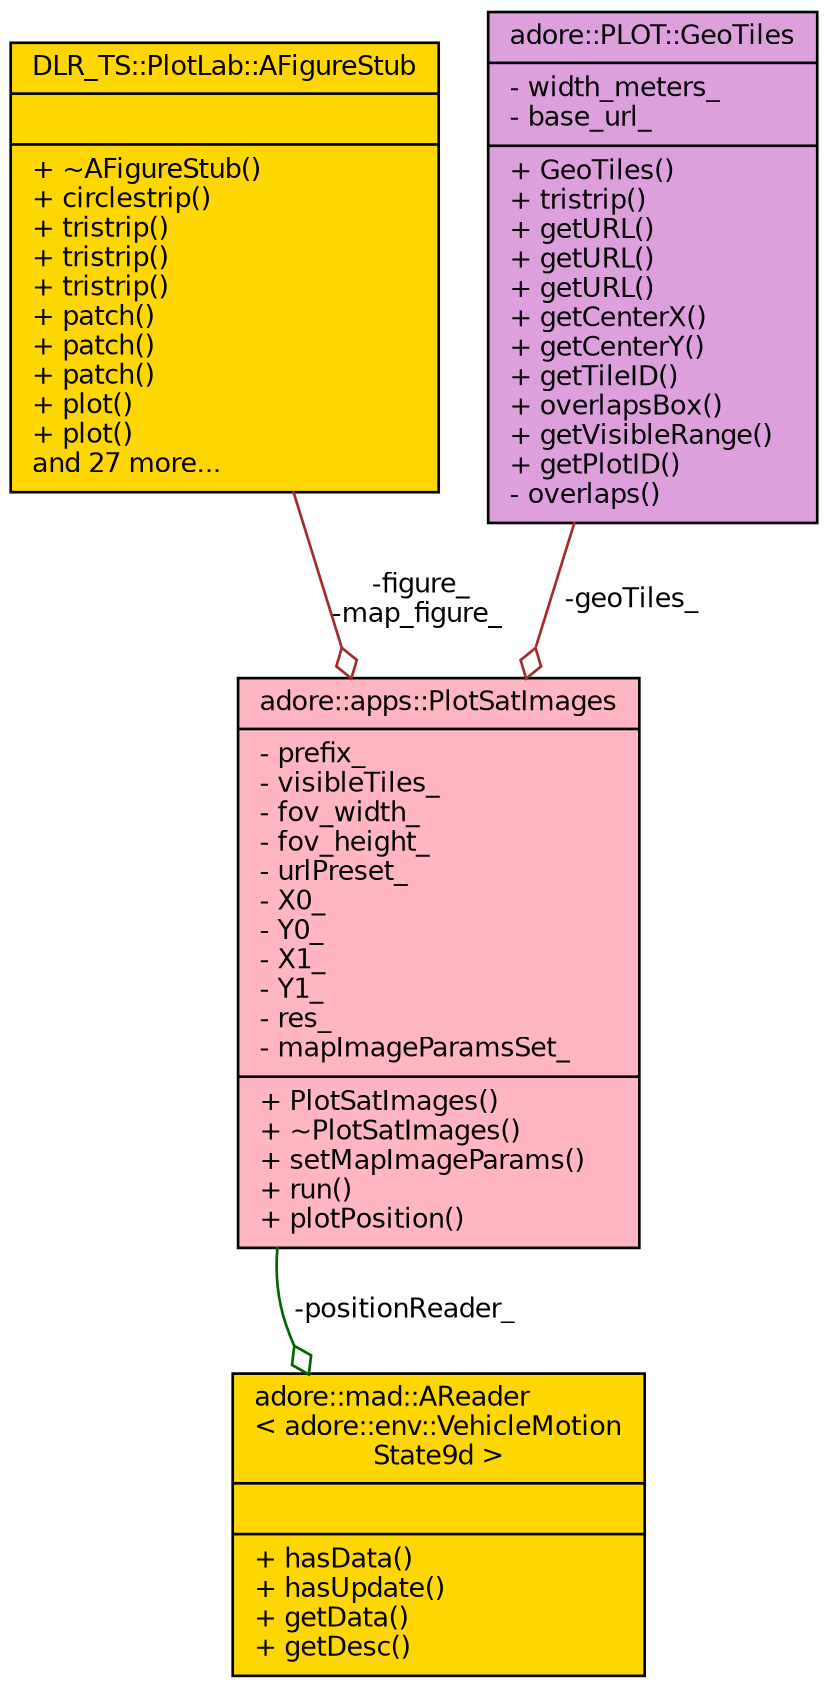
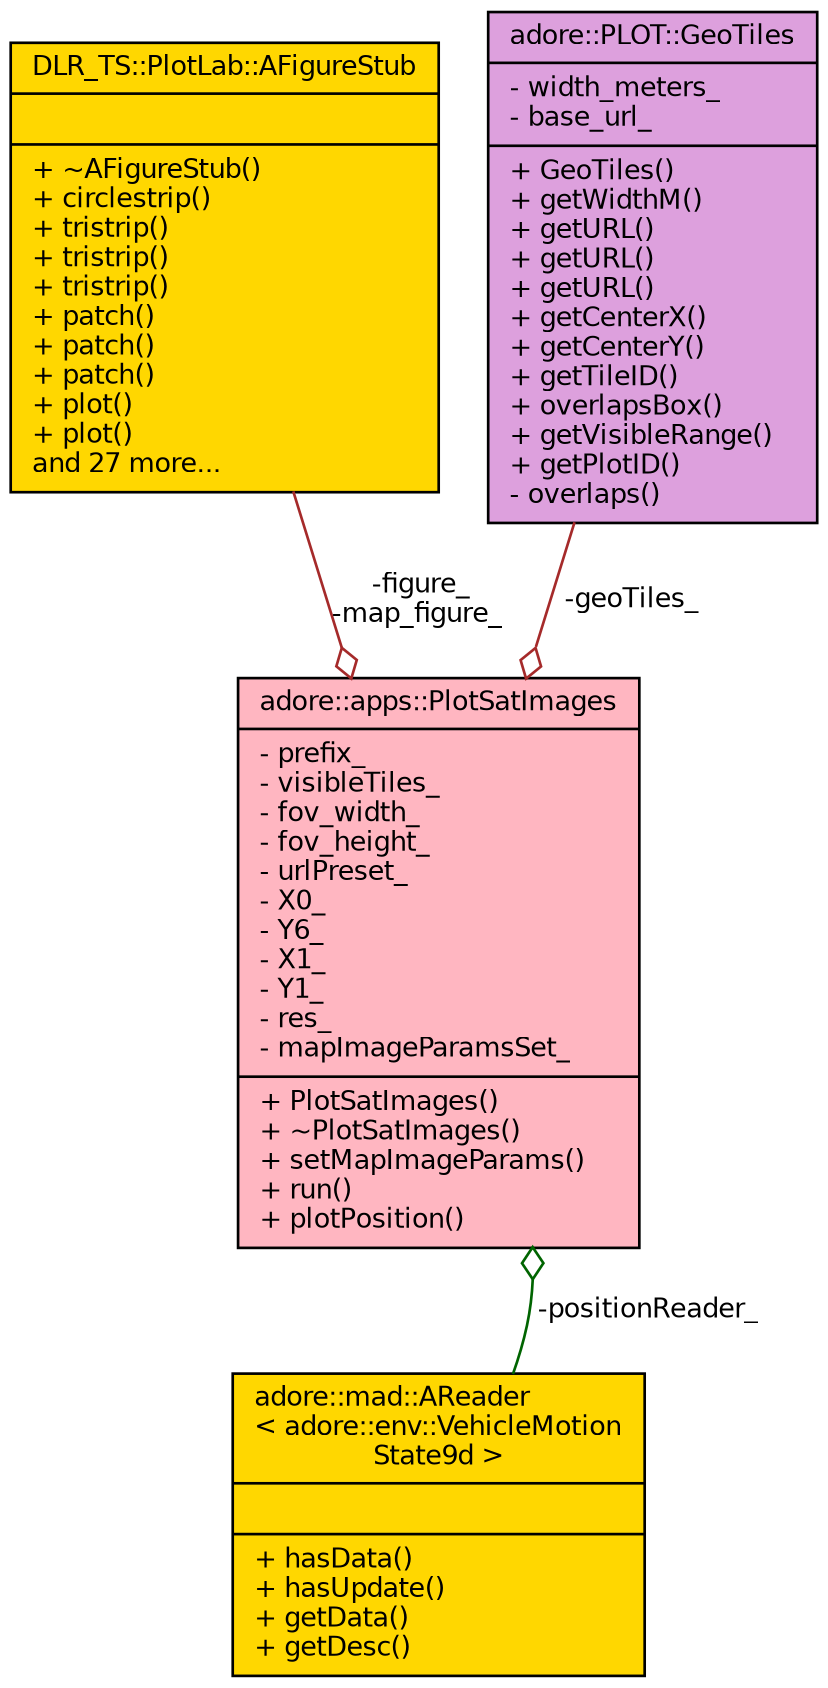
node "adore::PLOT::GeoTiles": text "+ tristrip()" -> "+ getWidthM()"
node "adore::apps::PlotSatImages": text "- Y0_" -> "- Y6_"
edge "adore::apps::PlotSatImages" -> "adore::mad::AReader": reversed
